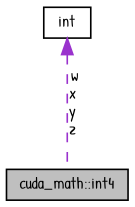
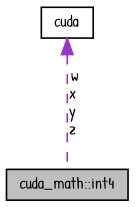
node "int": label "int" -> "cuda"
